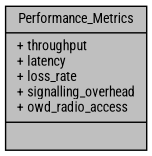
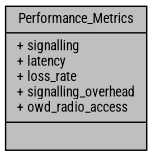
node "Performance_Metrics": text "+ throughput" -> "+ signalling"
